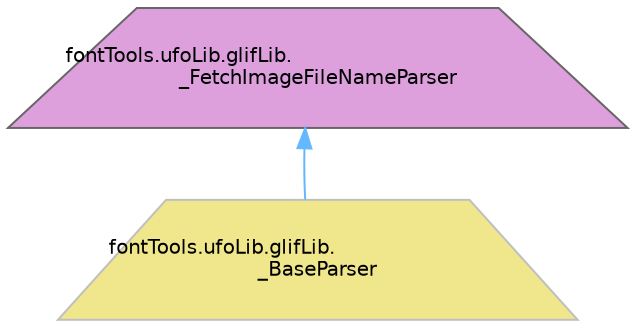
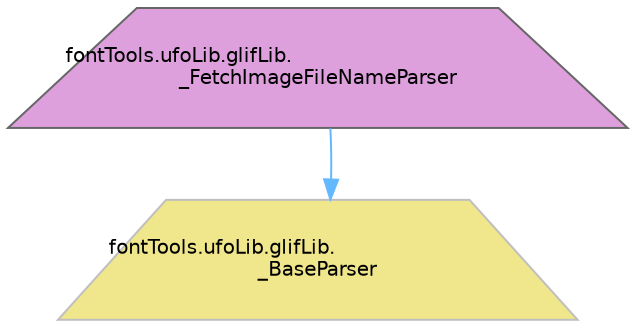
edge "fontTools.ufoLib.glifLib. _BaseParser" -> "fontTools.ufoLib.glifLib. _FetchImageFileNameParser": reversed
